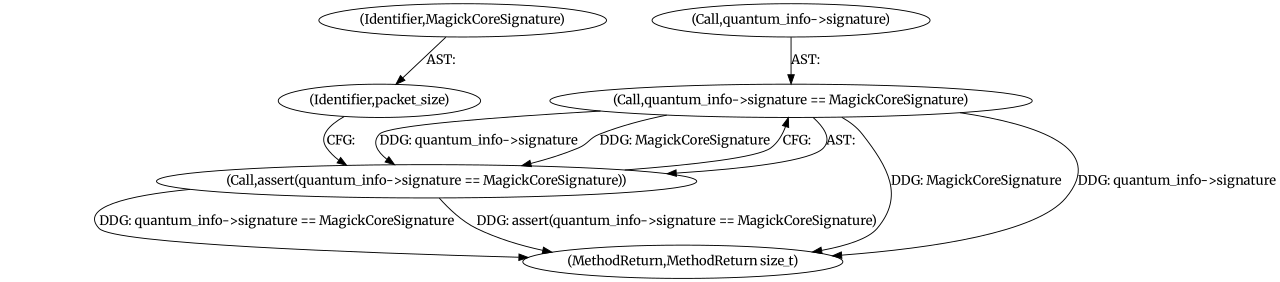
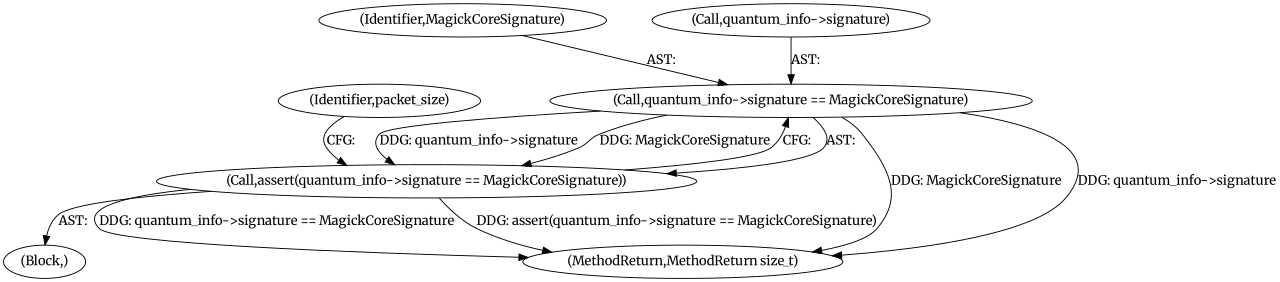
edge "(Identifier,MagickCoreSignature)" -> "(Identifier,packet_size)": now "(Identifier,MagickCoreSignature)" -> "(Call,quantum_info->signature == MagickCoreSignature)"
node "(Block,)": added
